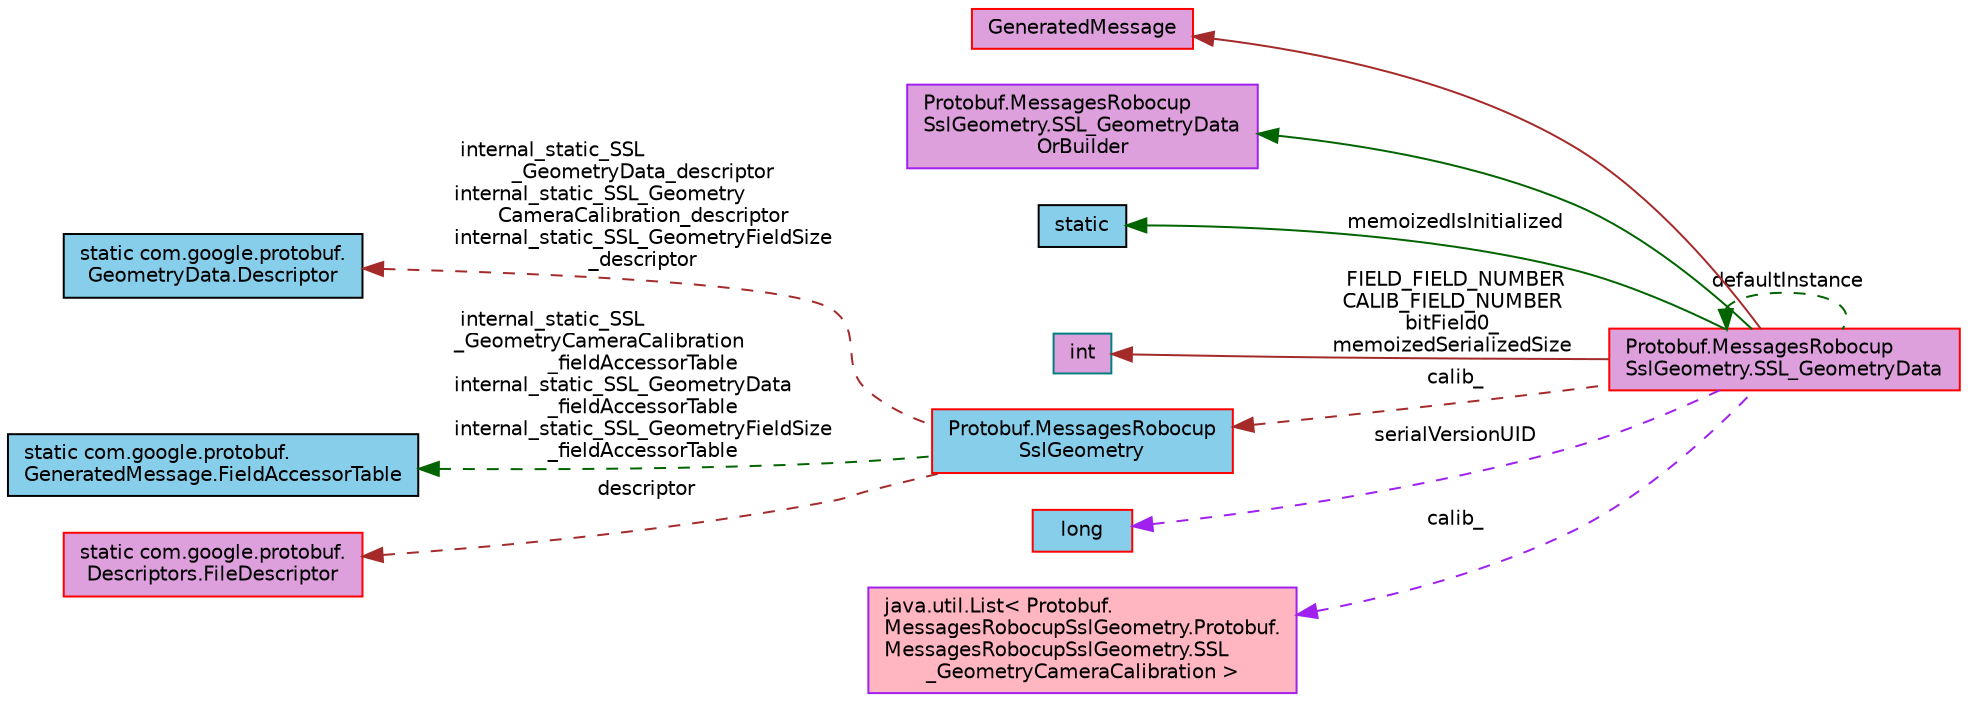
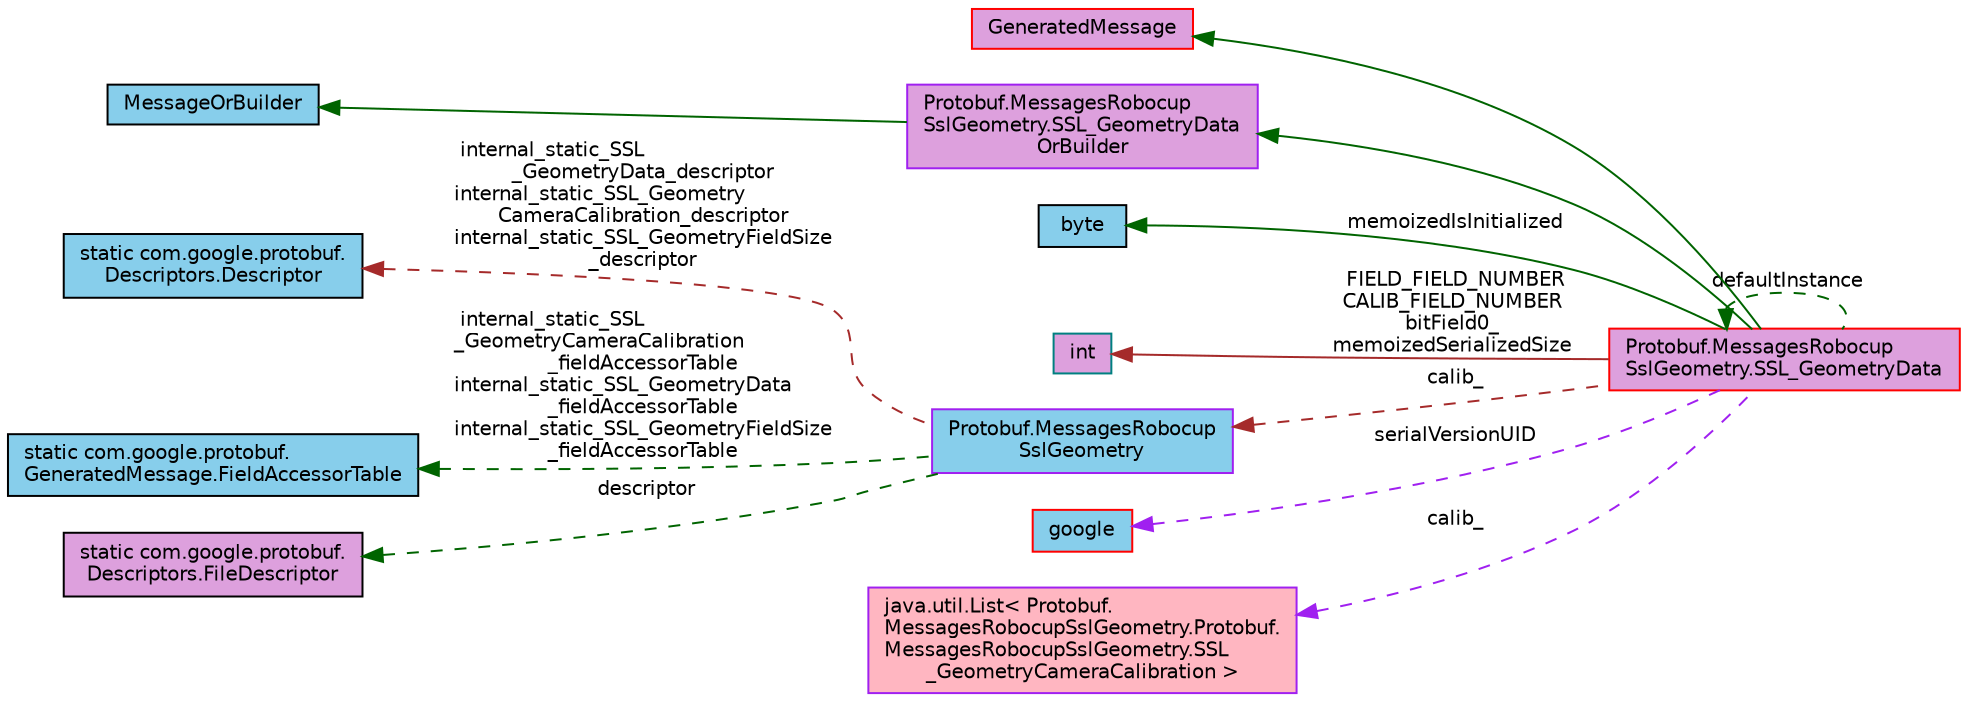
node "MessageOrBuilder": added
edge "Protobuf.MessagesRobocup SslGeometry.SSL_GeometryData" -> "GeneratedMessage": color brown -> darkgreen
node "static": label "static" -> "byte"
node "static com.google.protobuf. GeometryData.Descriptor": label "static com.google.protobuf. GeometryData.Descriptor" -> "static com.google.protobuf. Descriptors.Descriptor"
node "Protobuf.MessagesRobocup SslGeometry": color red -> purple
edge "Protobuf.MessagesRobocup SslGeometry" -> "static com.google.protobuf. Descriptors.FileDescriptor": color brown -> darkgreen
node "long": label "long" -> "google"
node "static com.google.protobuf. Descriptors.FileDescriptor": color red -> black
